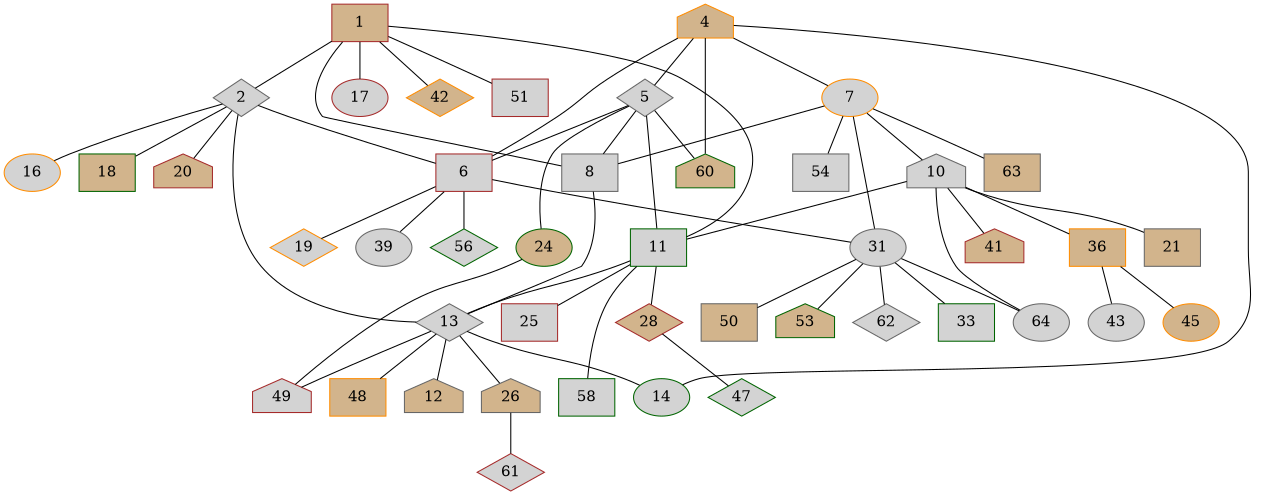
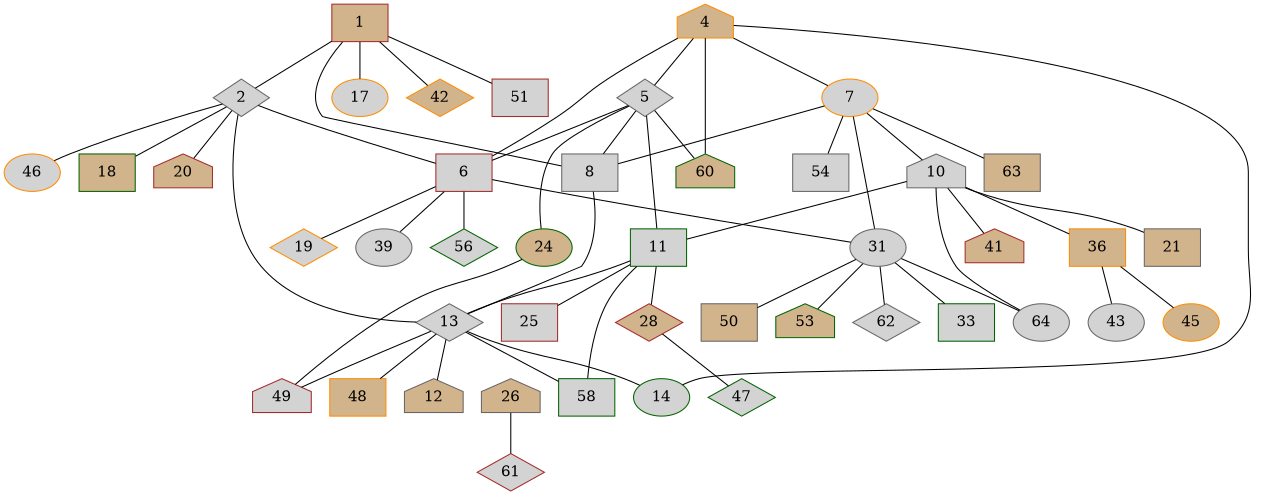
edge "1" -- "11": removed
node "17": color brown -> darkorange
node "16": label "16" -> "46"
edge "13" -- "26": now "13" -- "58"
